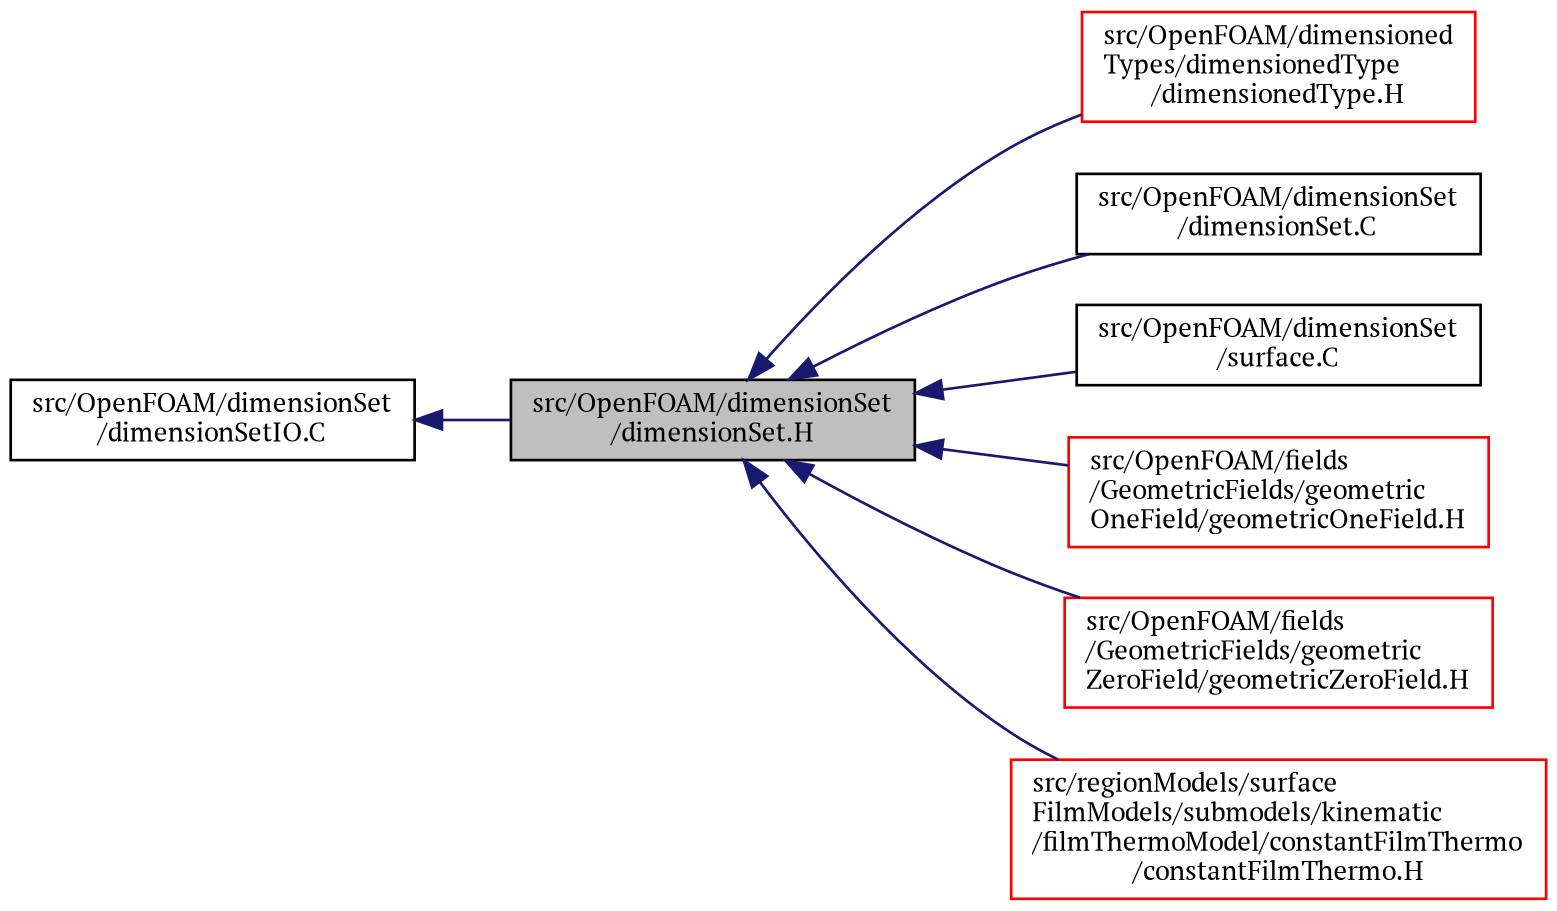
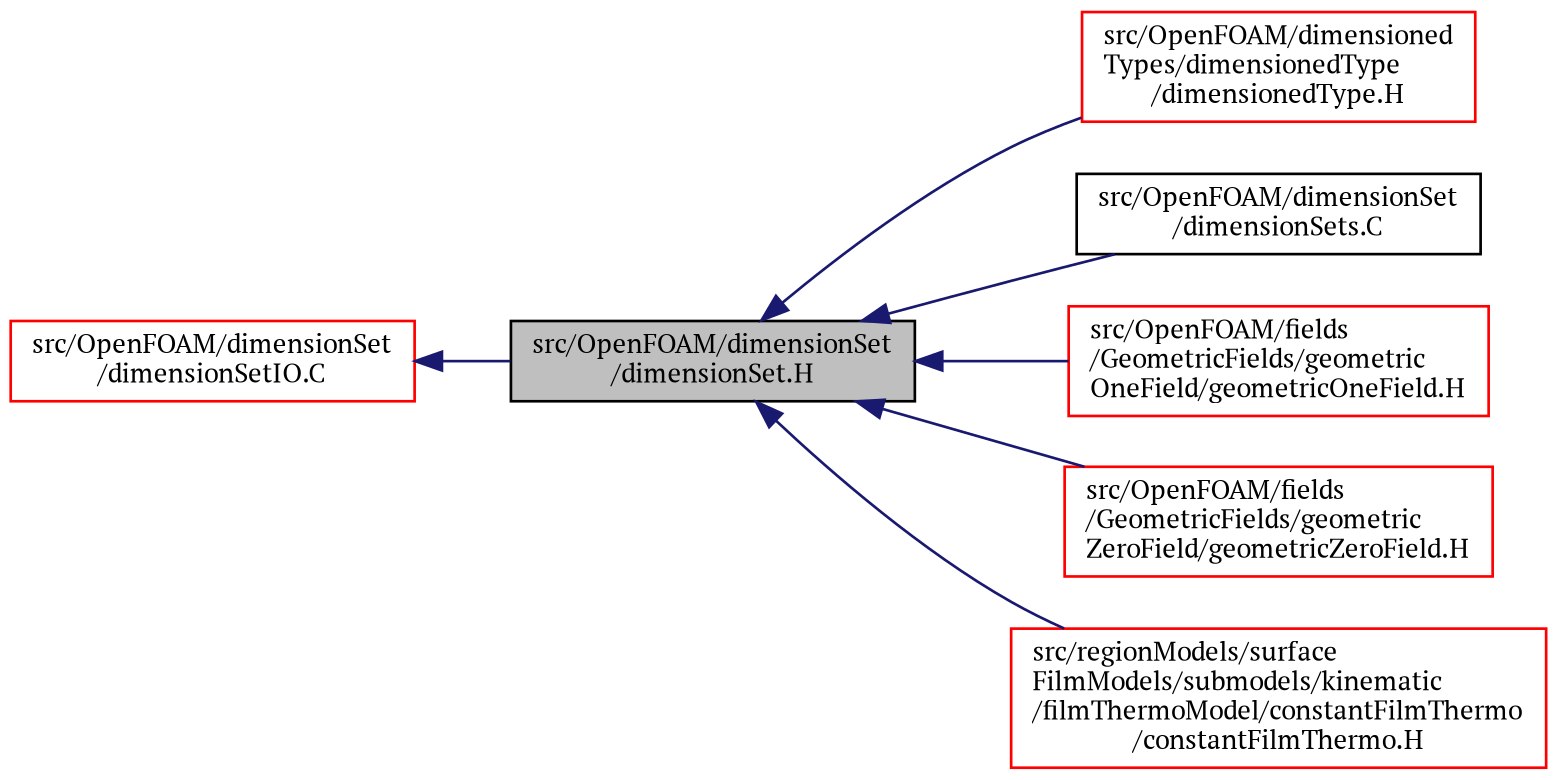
node "src/OpenFOAM/dimensionSet /dimensionSet.C": removed
node "src/OpenFOAM/dimensionSet /surface.C": label "src/OpenFOAM/dimensionSet /surface.C" -> "src/OpenFOAM/dimensionSet /dimensionSets.C"
node "src/OpenFOAM/dimensionSet /dimensionSetIO.C": color black -> red
